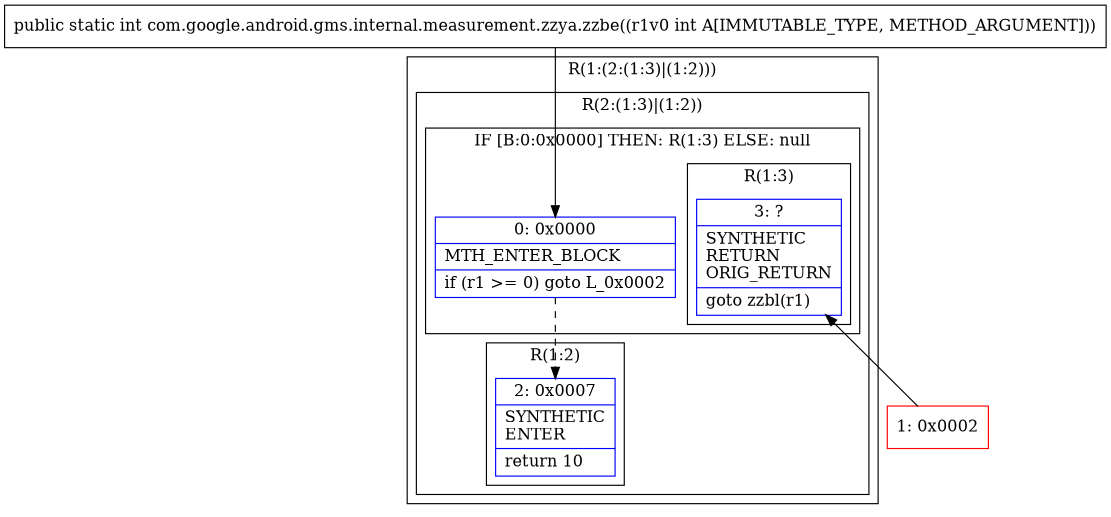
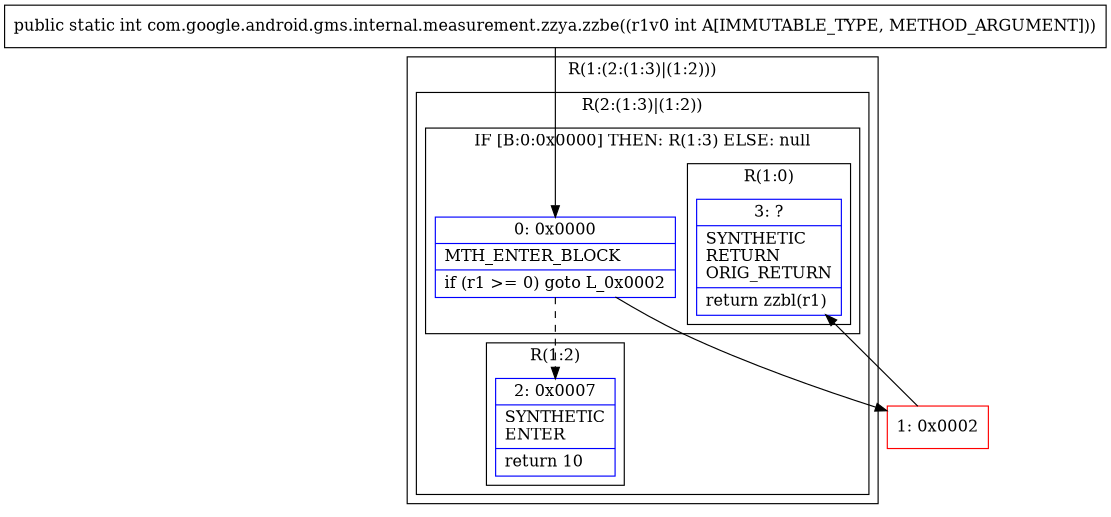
cluster "R(1:3)": label "R(1:3)" -> "R(1:0)"
node "3: ?": text "goto zzbl(r1)" -> "return zzbl(r1)"
edge "0: 0x0000" -> "1: 0x0002": added
